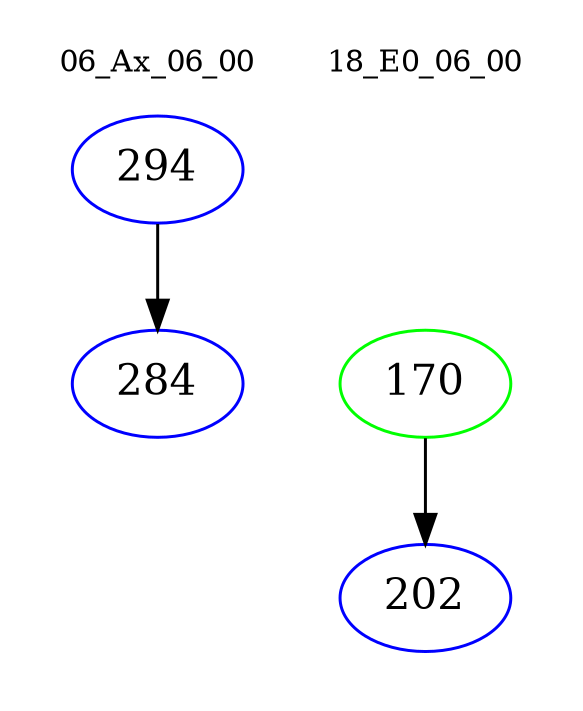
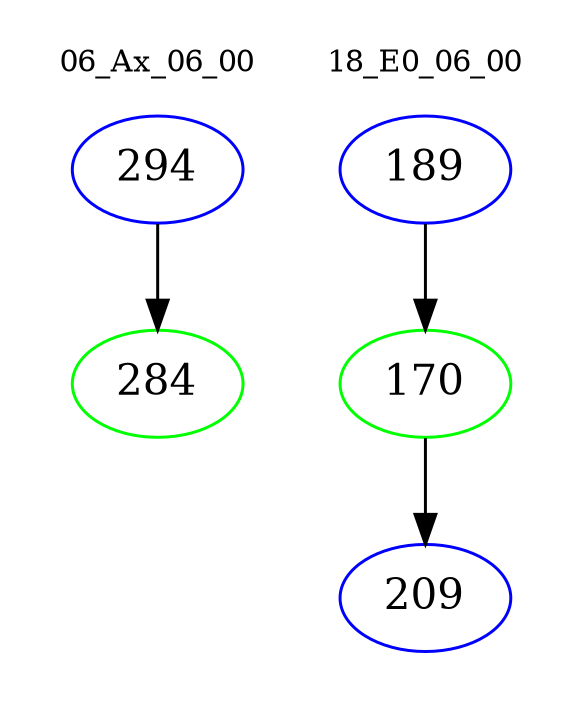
node "189": added
node "284": color blue -> green
node "202": label "202" -> "209"
